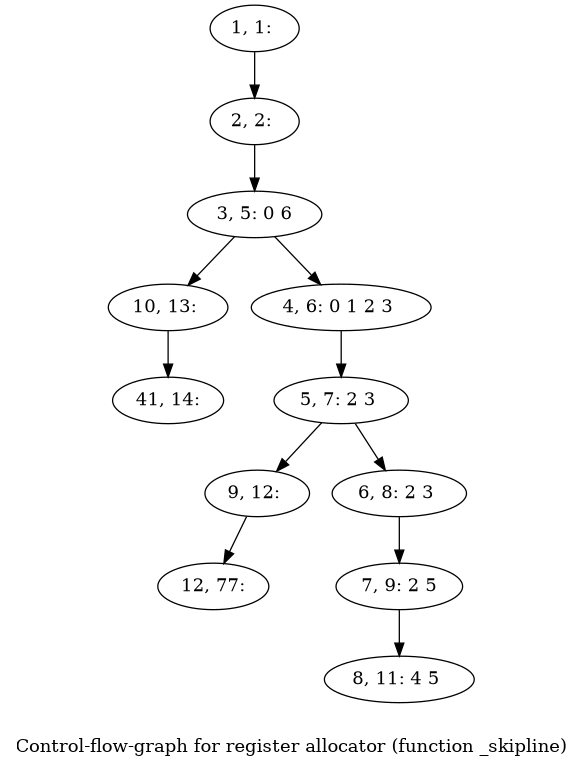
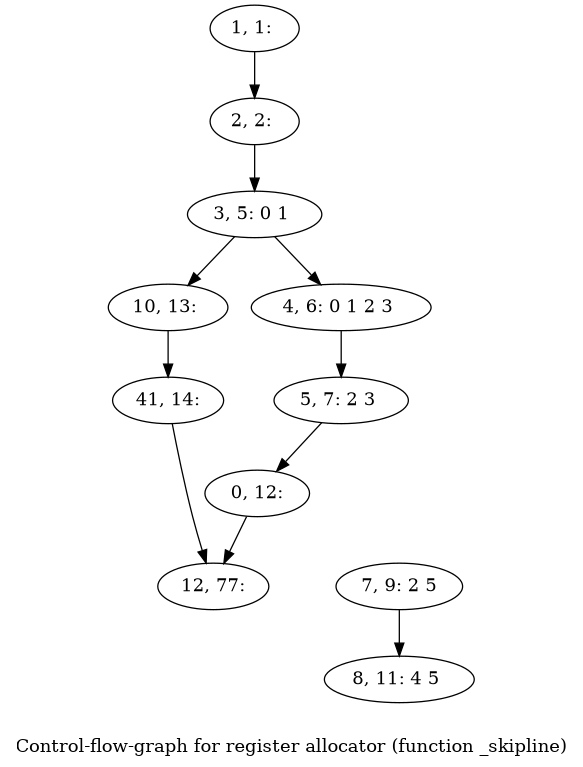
node "3, 5: 0 6": label "3, 5: 0 6" -> "3, 5: 0 1"
edge "41, 14:" -> "12, 77:": added
node "9, 12:": label "9, 12:" -> "0, 12:"
node "6, 8: 2 3": removed
